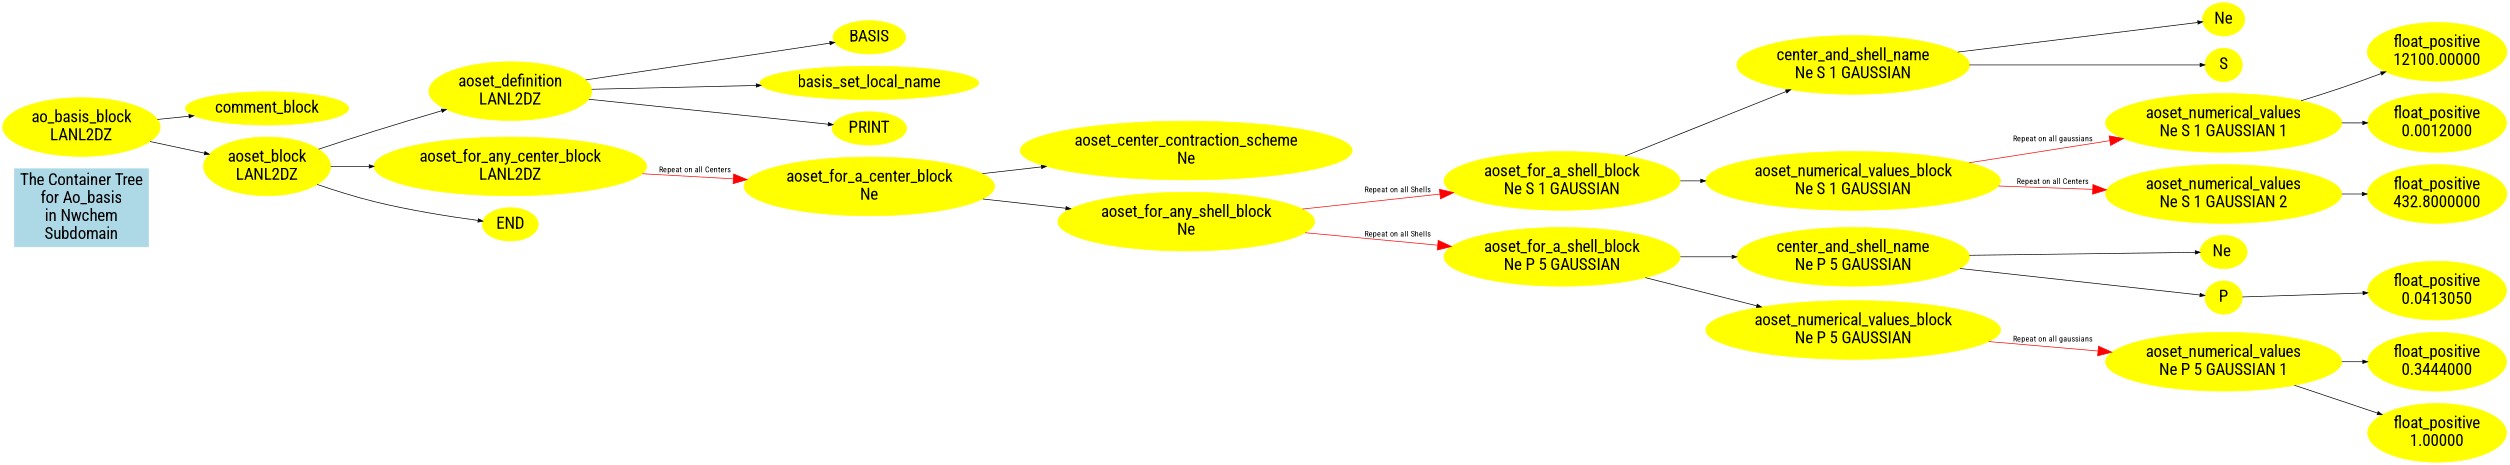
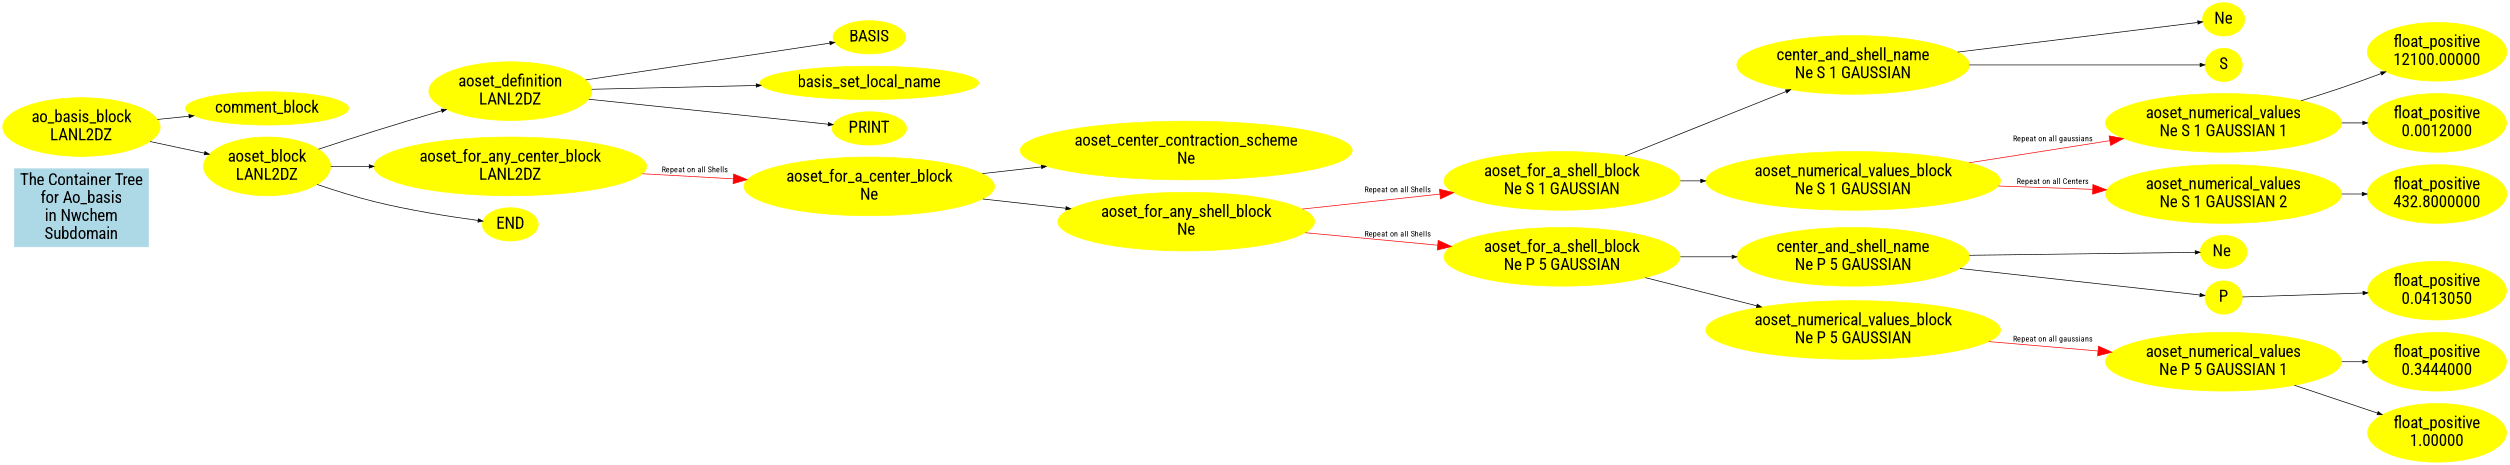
edge "aoset_for_any_center_block LANL2DZ" -- "aoset_for_a_center_block Ne": label "Repeat on all Centers" -> "Repeat on all Shells"
